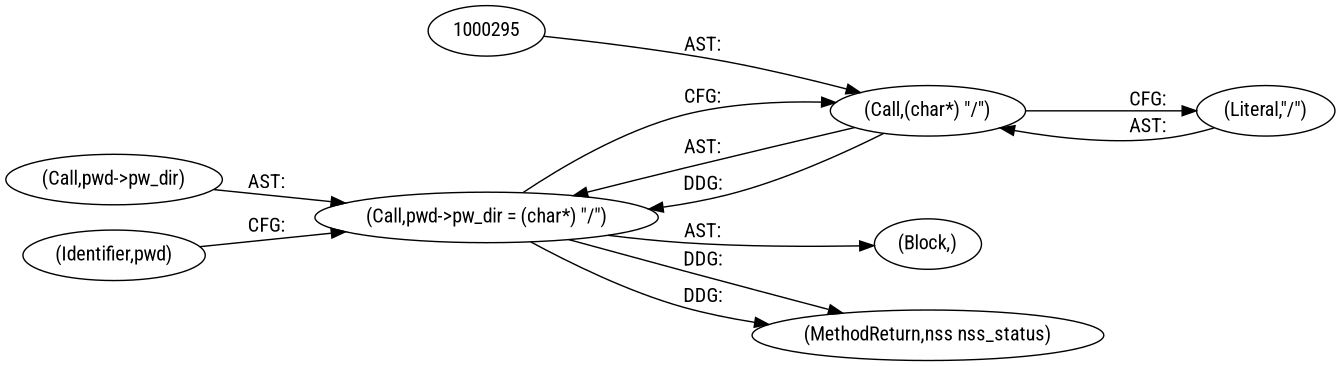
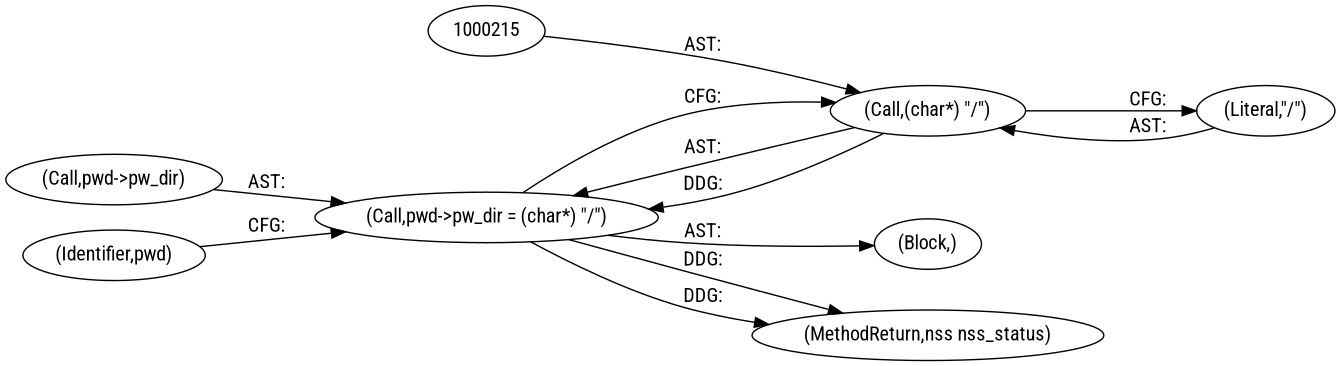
node "1000295": label "1000295" -> "1000215"
